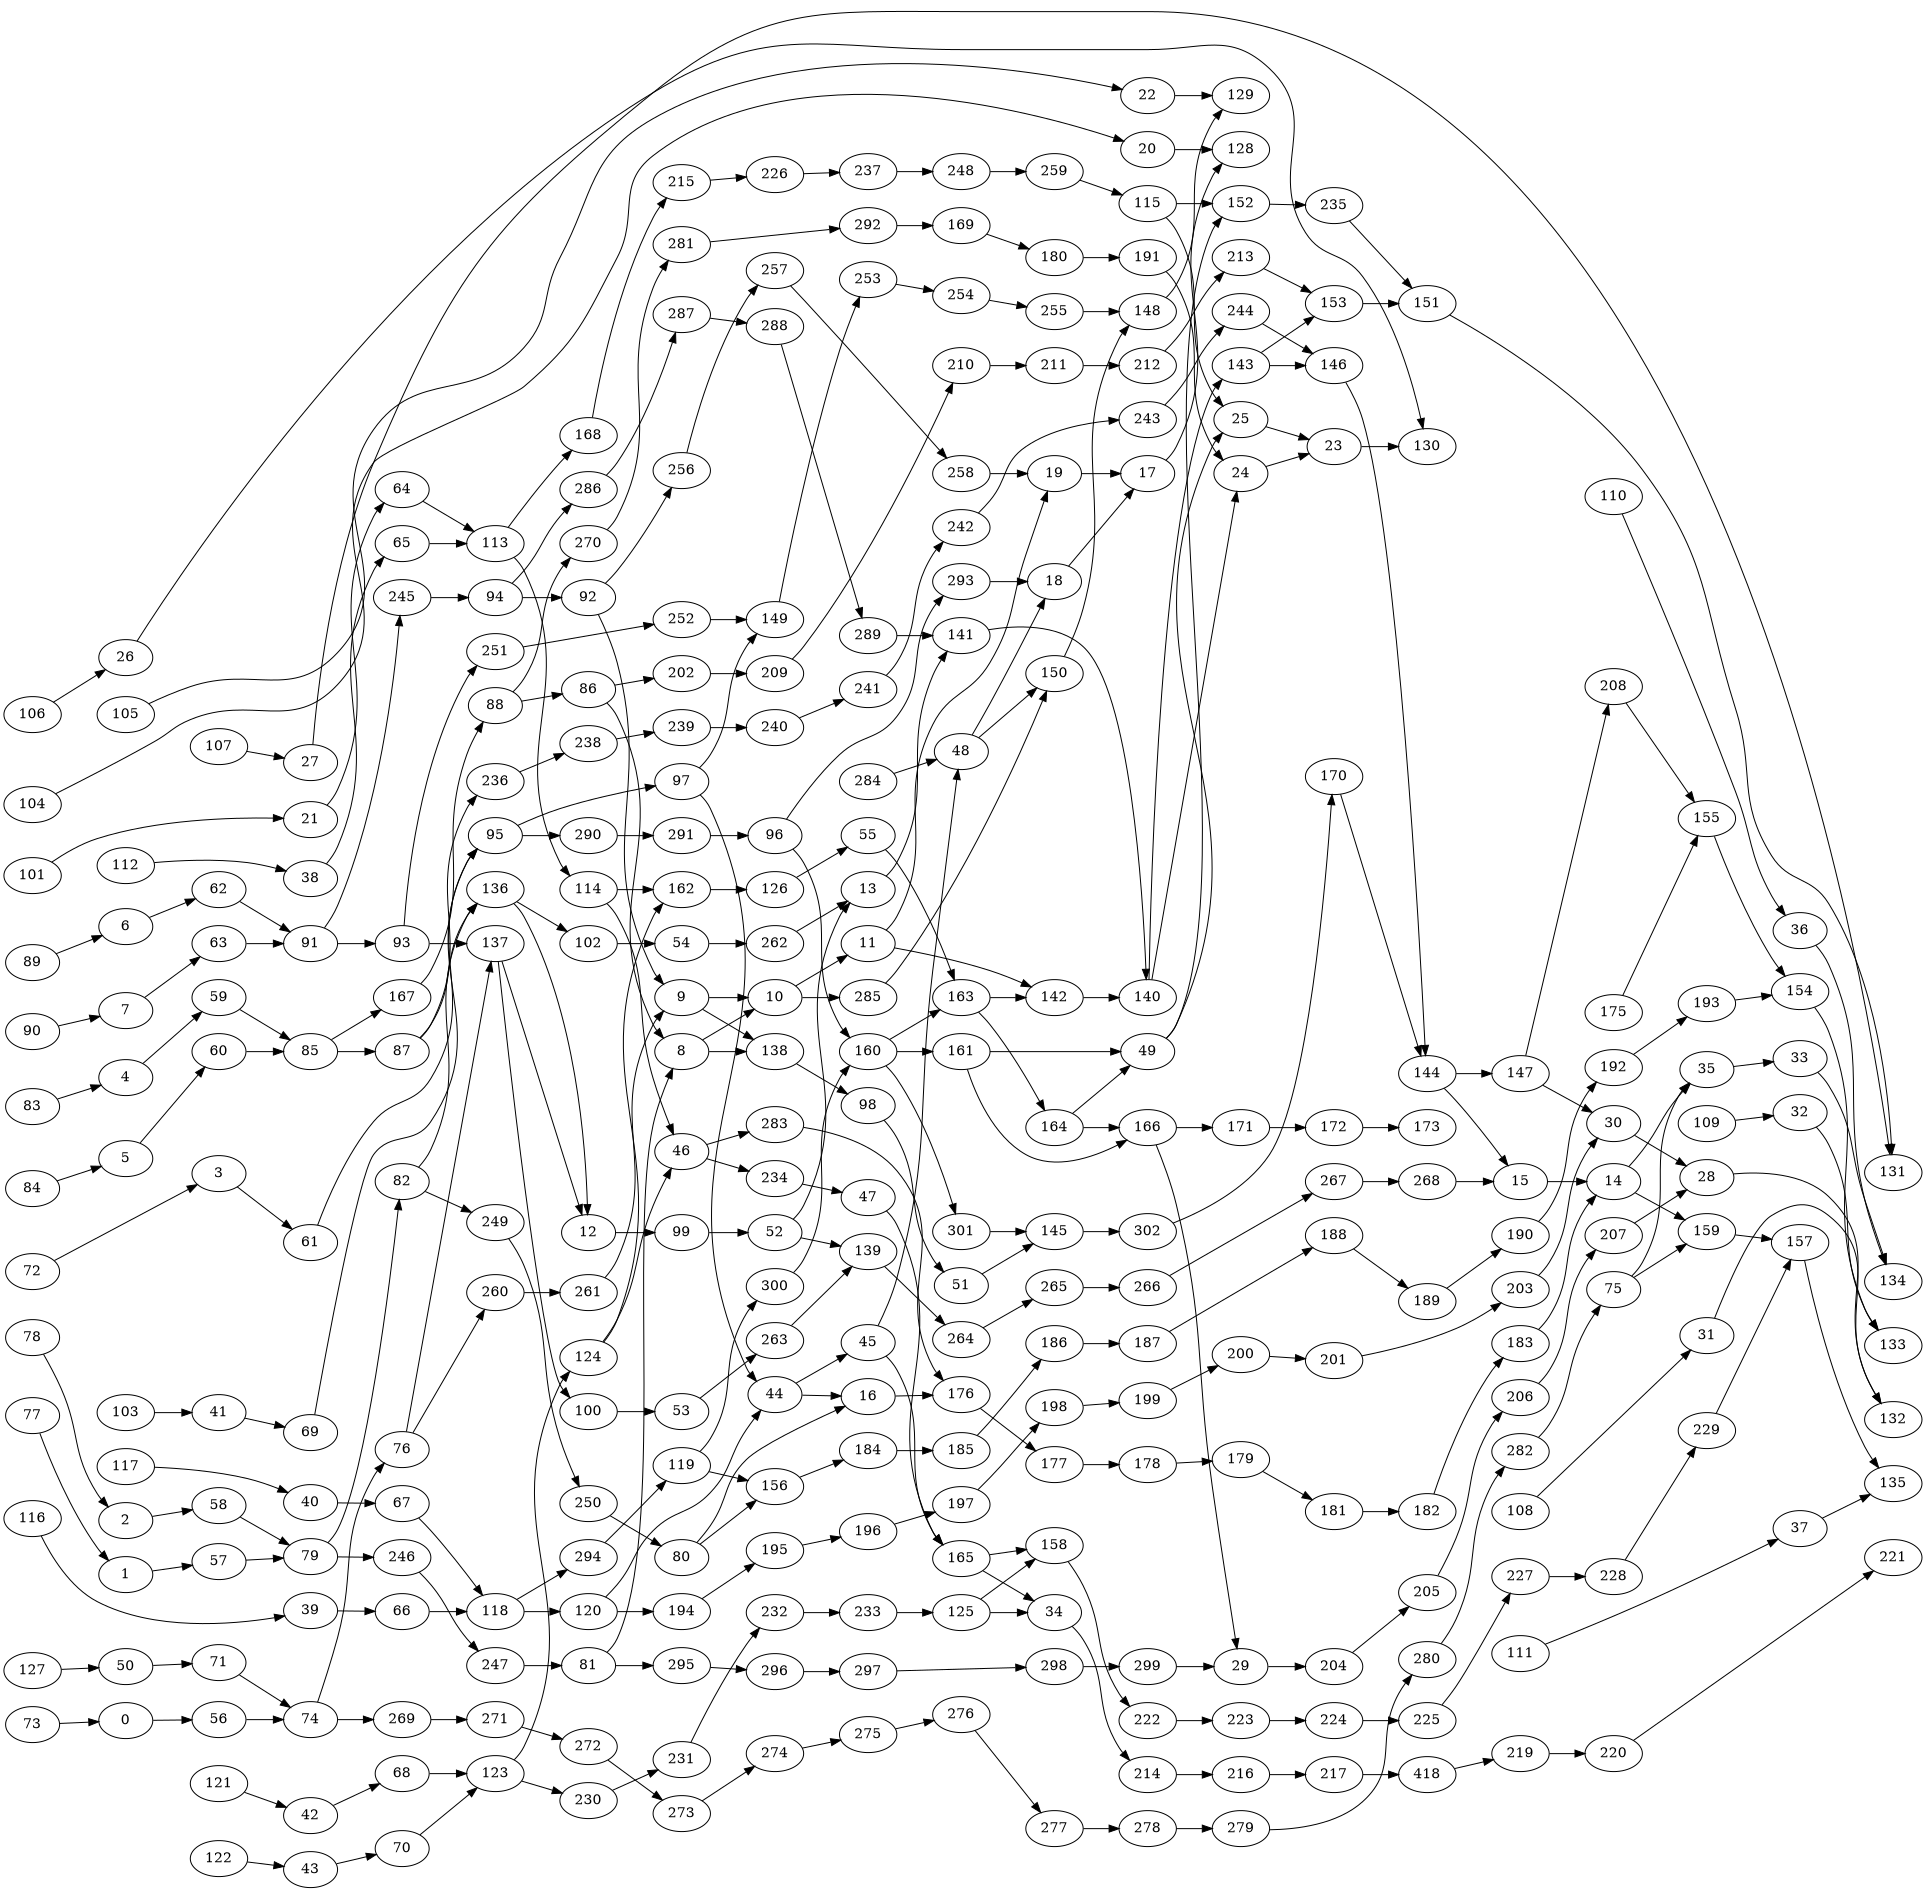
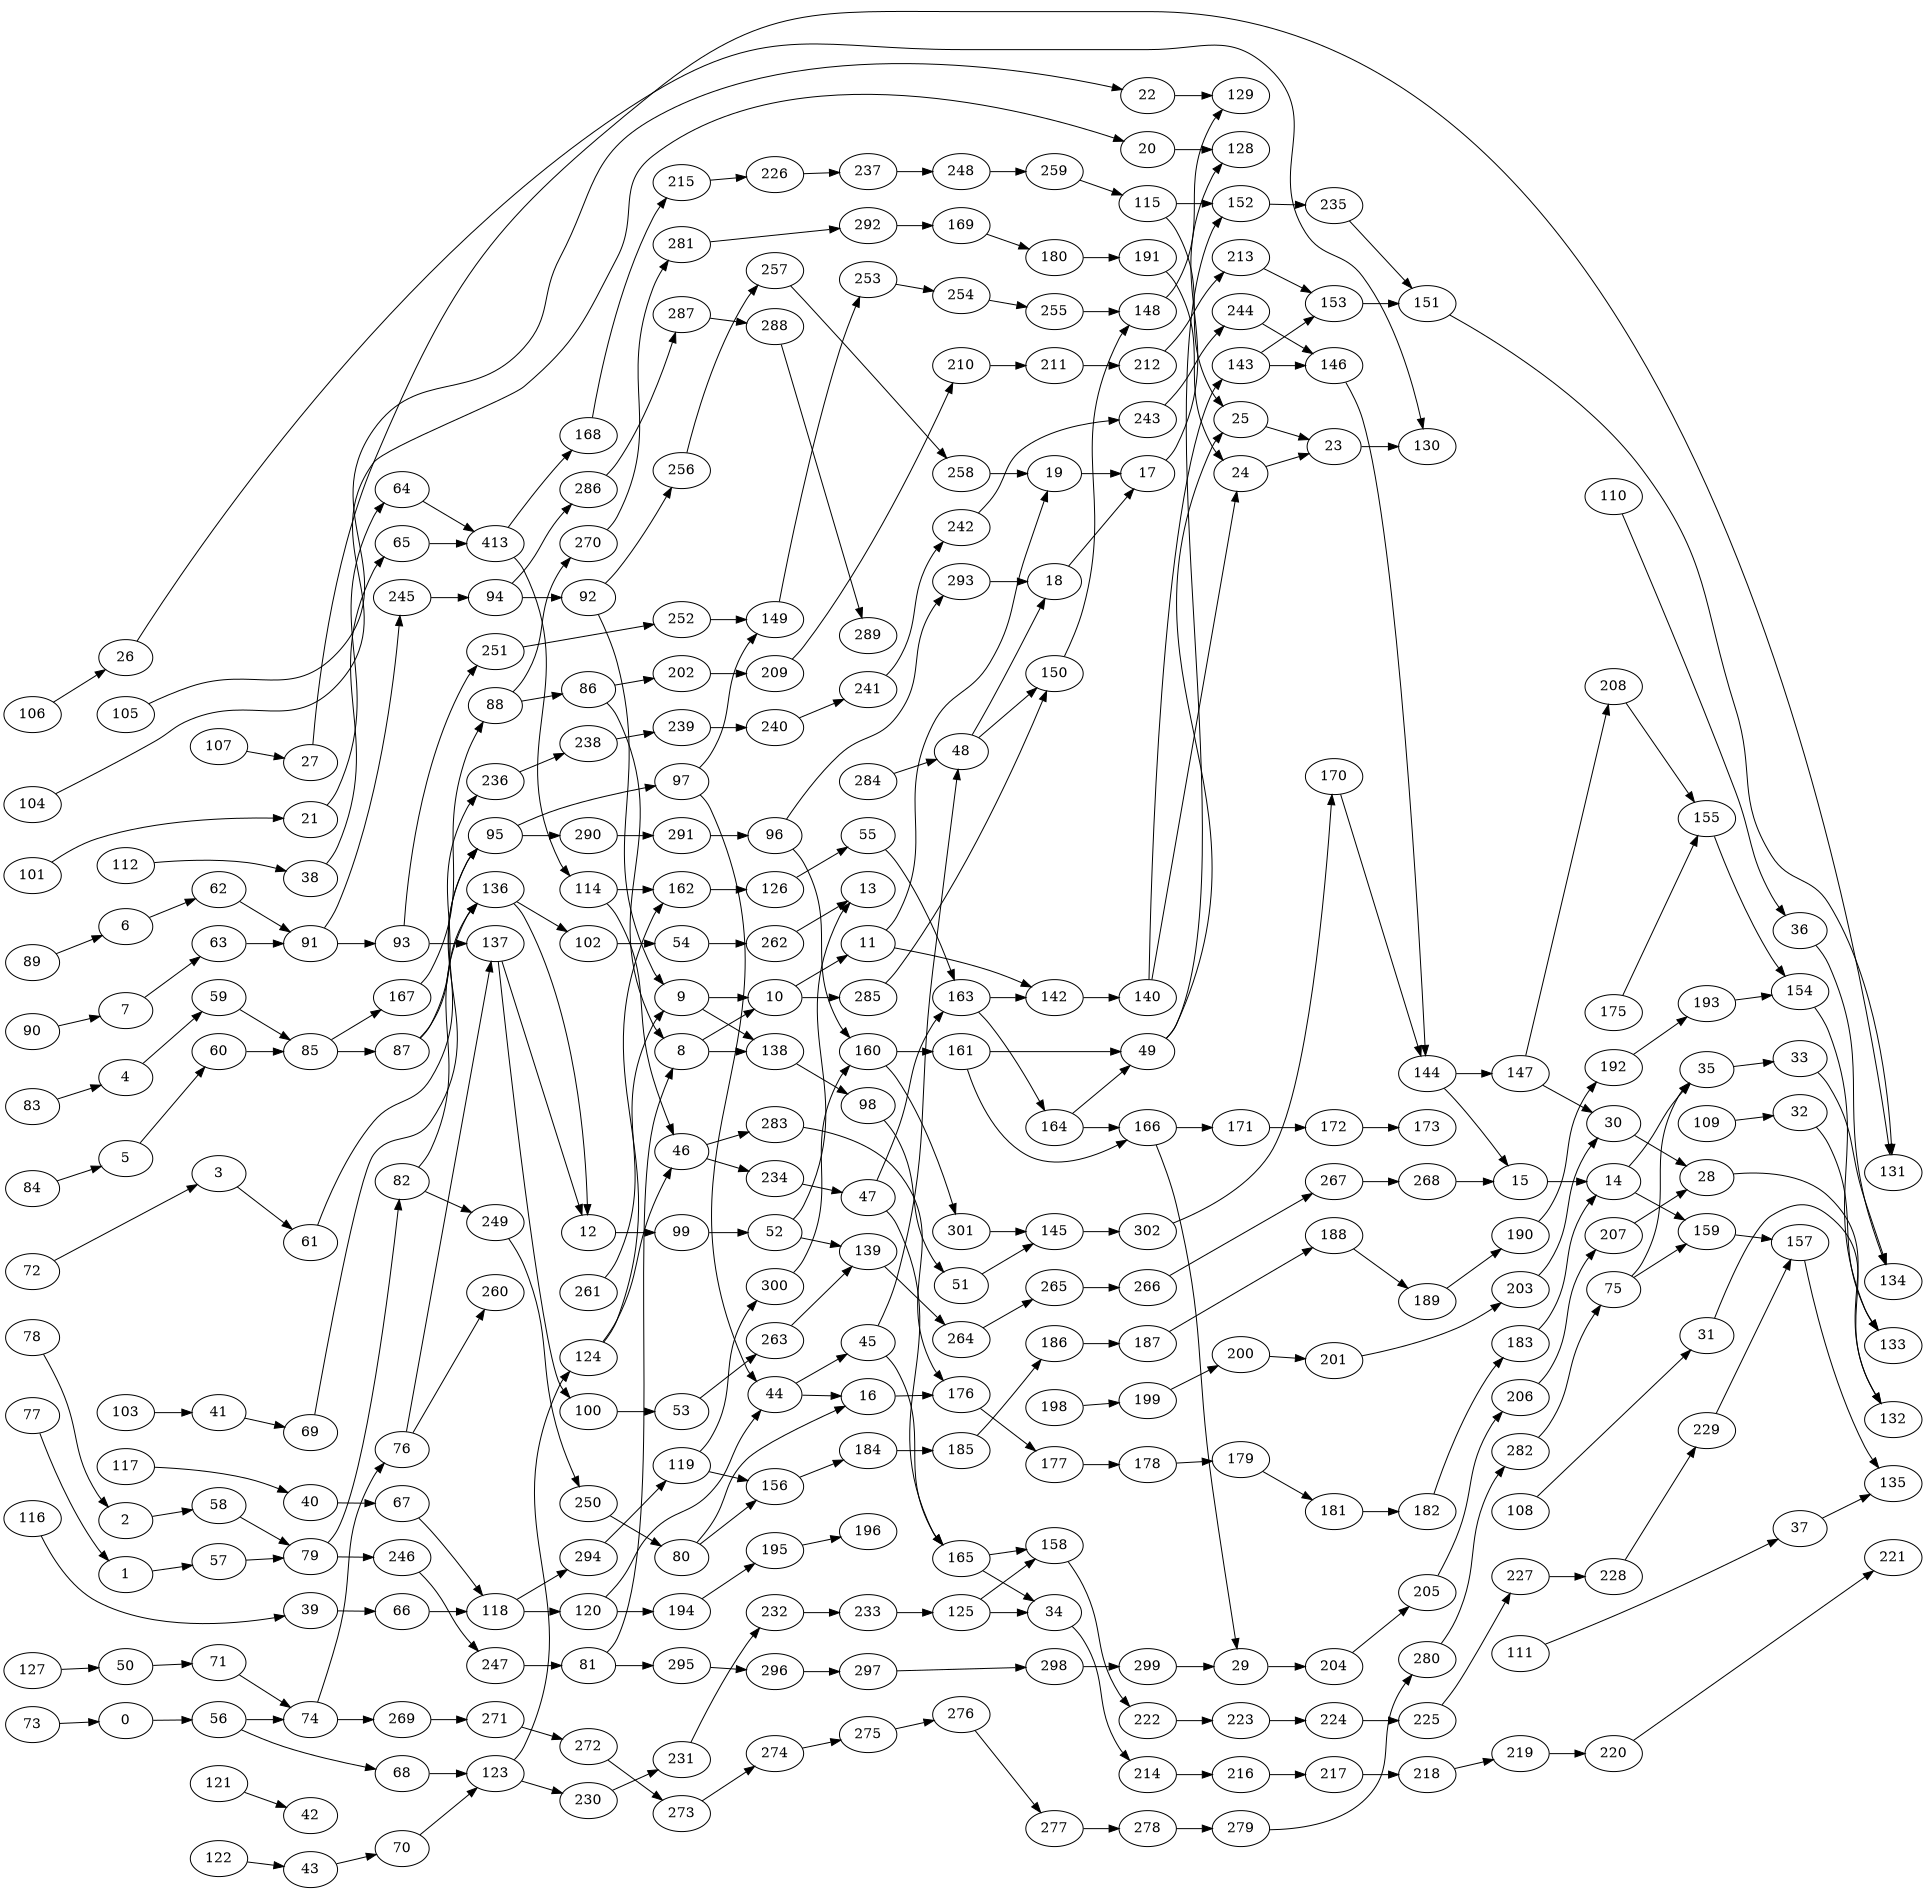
node "113": label "113" -> "413"
node "141": removed
edge "160" -> "163": now "47" -> "163"
edge "260" -> "261": removed
node "197": removed
node "418": label "418" -> "218"
edge "42" -> "68": now "56" -> "68"
